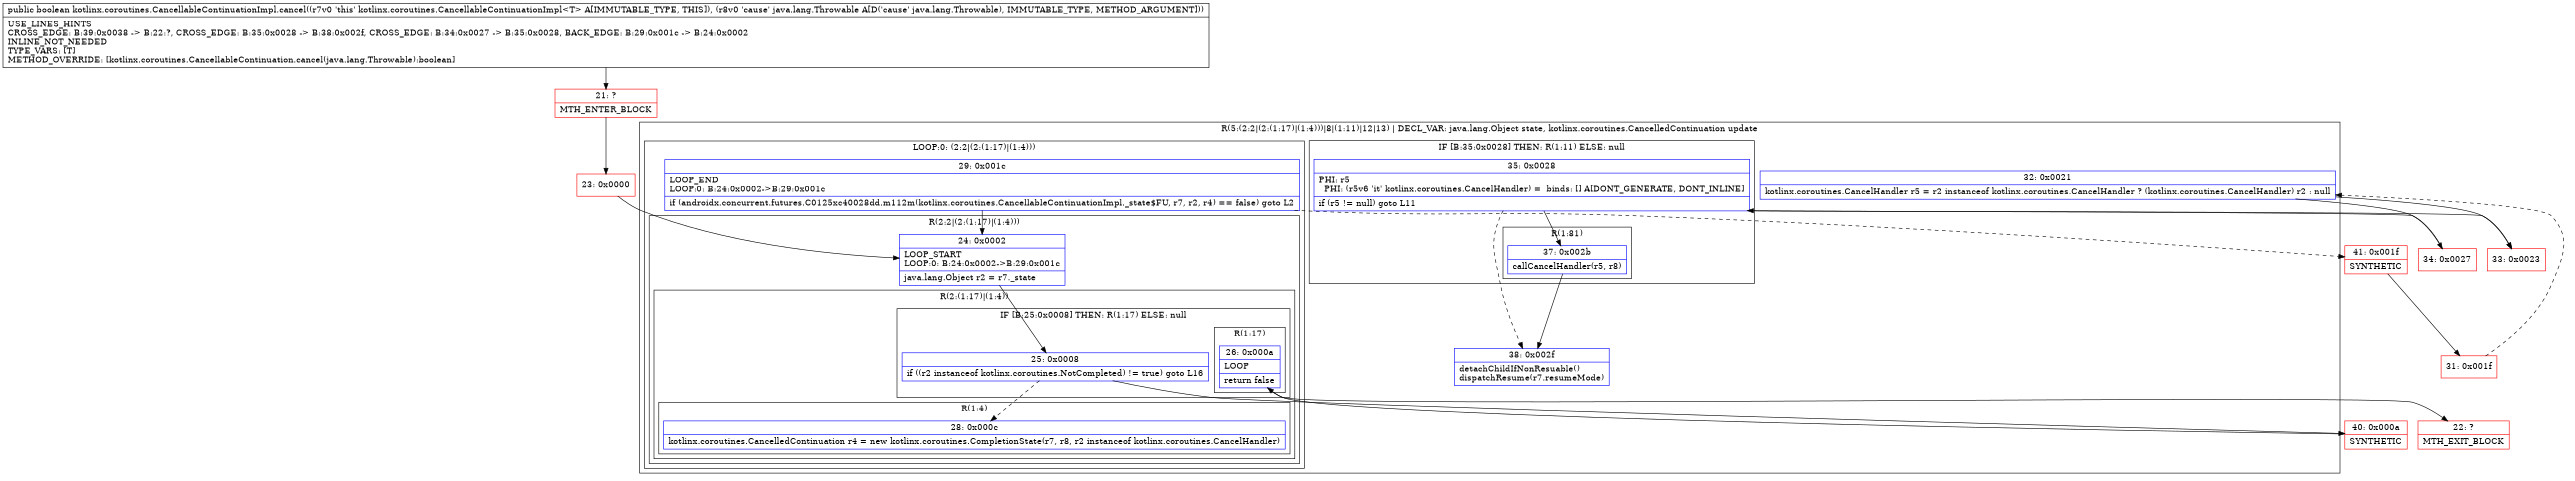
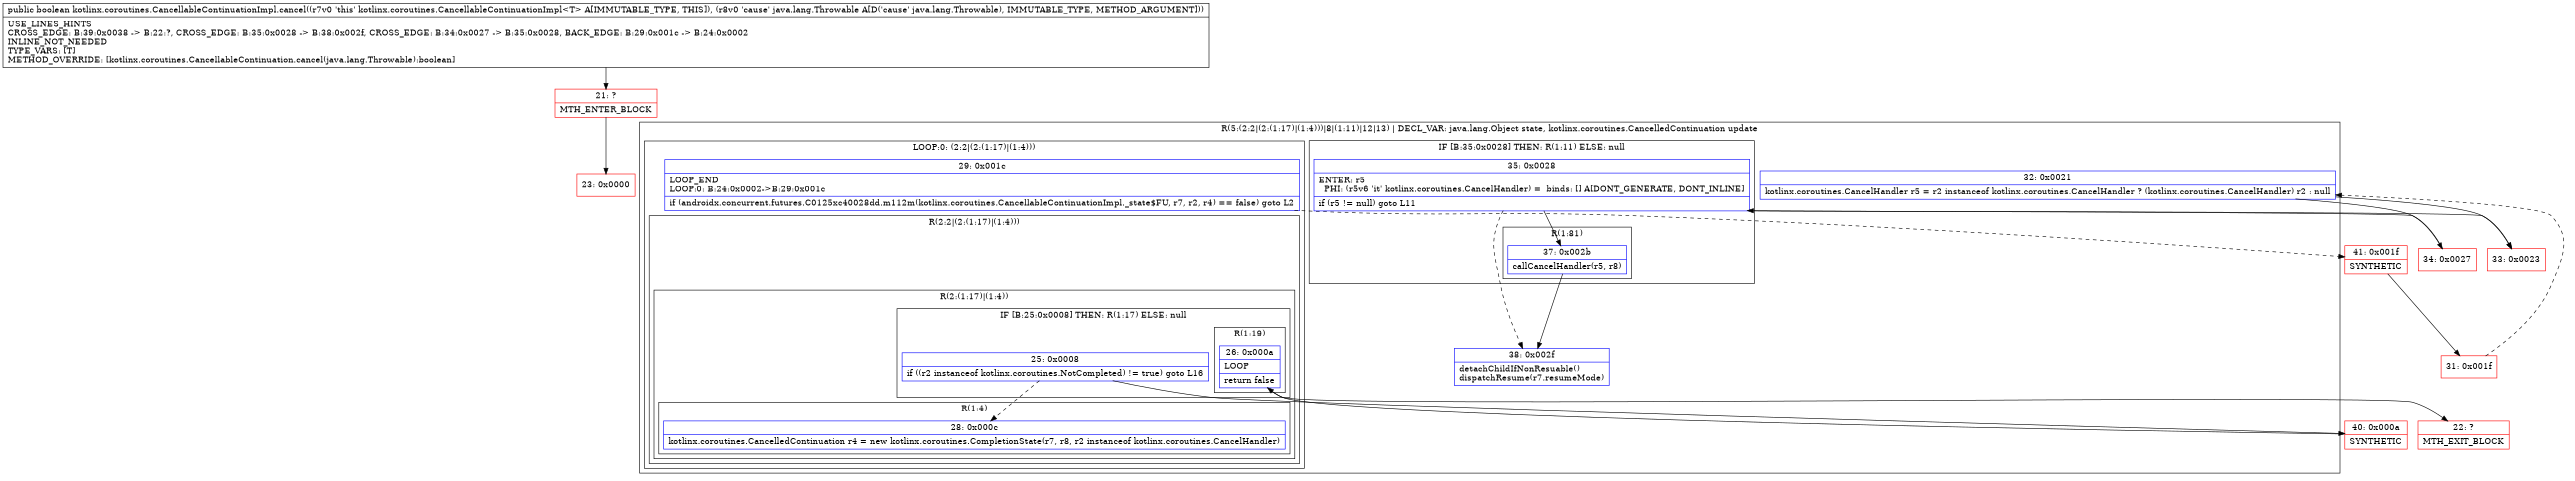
node "35: 0x0028": text "PHI: r5" -> "ENTER: r5"
node "24: 0x0002": removed
cluster "R(1:17)": label "R(1:17)" -> "R(1:19)"
